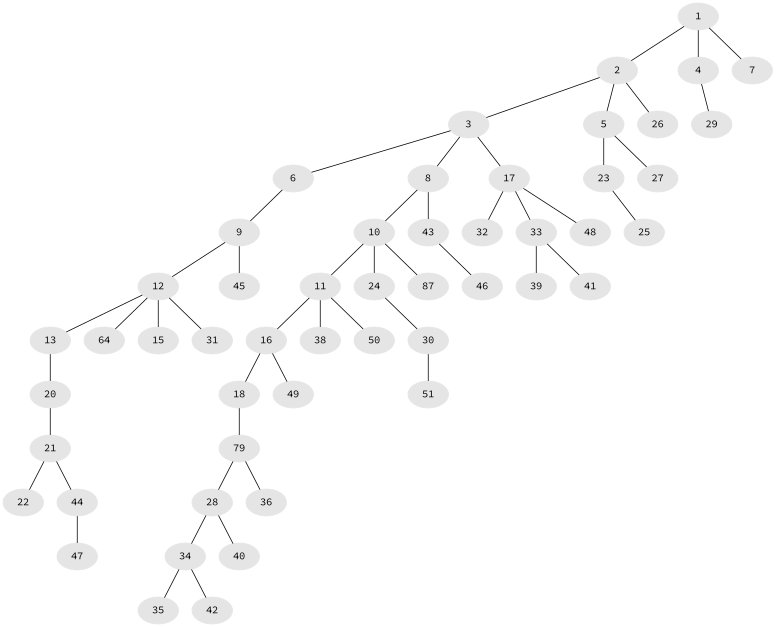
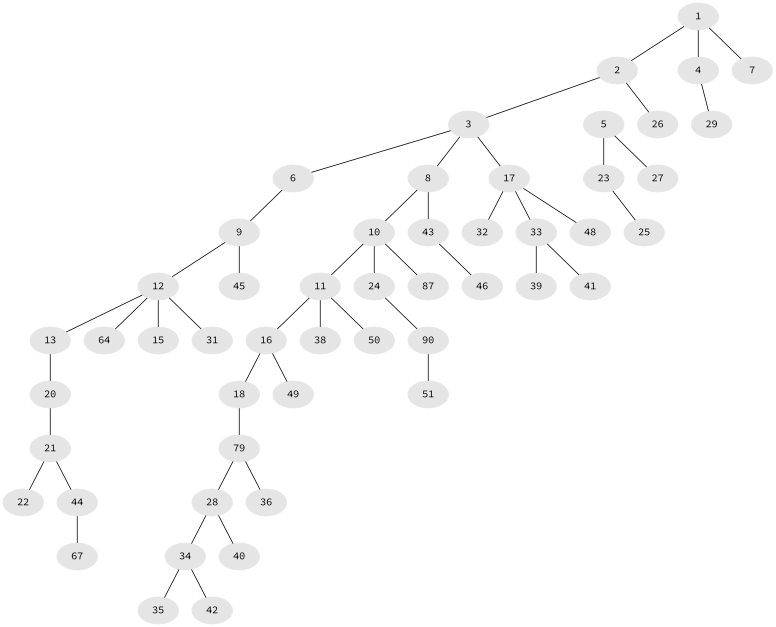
edge "2" -- "5": removed
node "30": label "30" -> "90"
node "47": label "47" -> "67"
